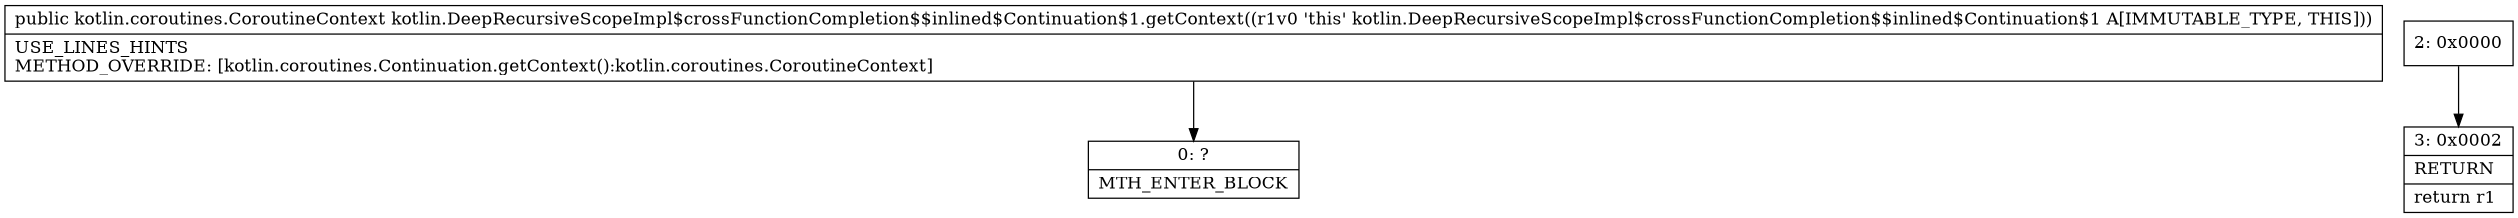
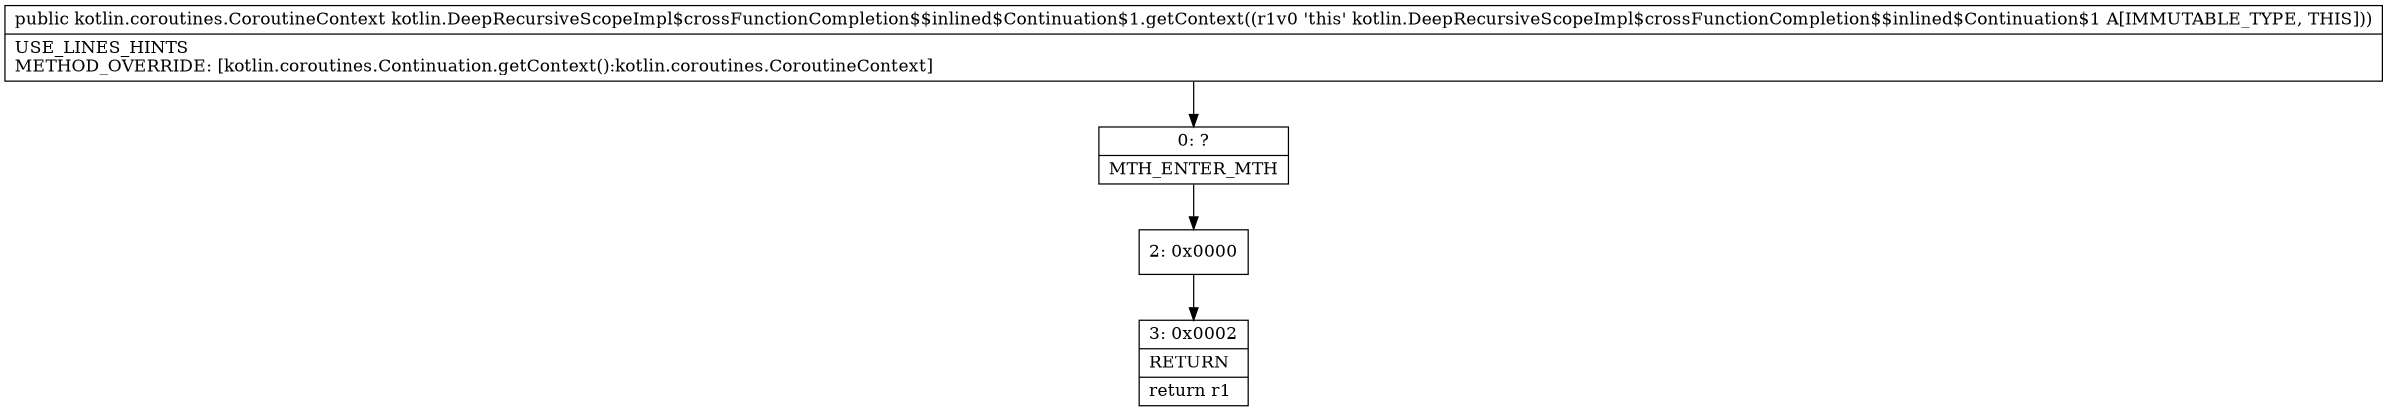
node "0: ?": text "MTH_ENTER_BLOCK" -> "MTH_ENTER_MTH"
edge "0: ?" -> "2: 0x0000": added
